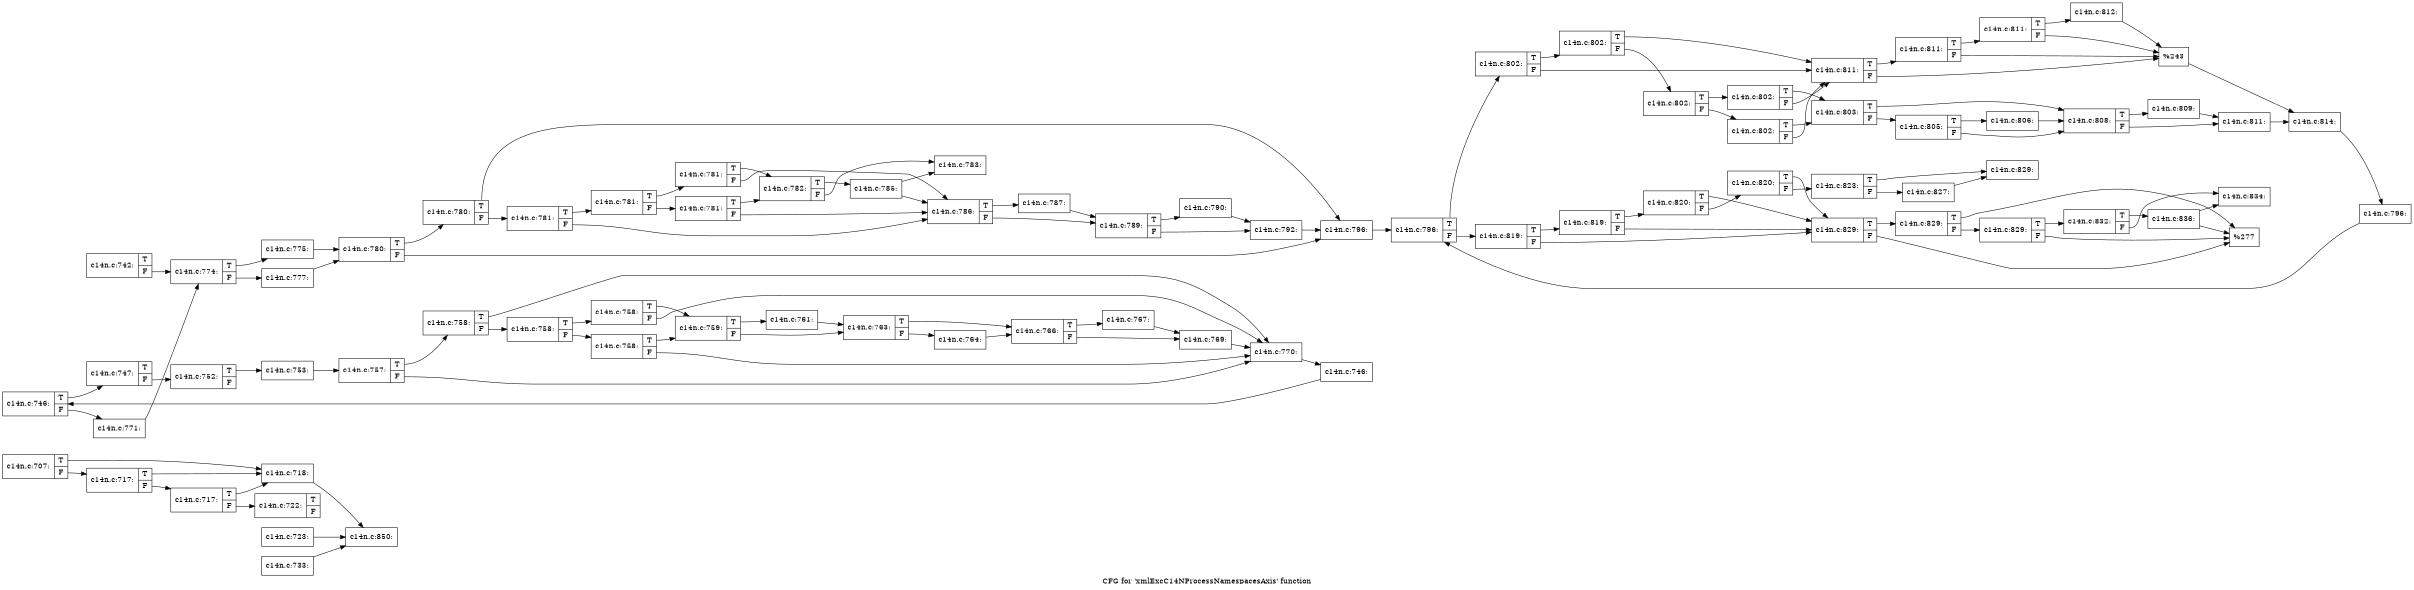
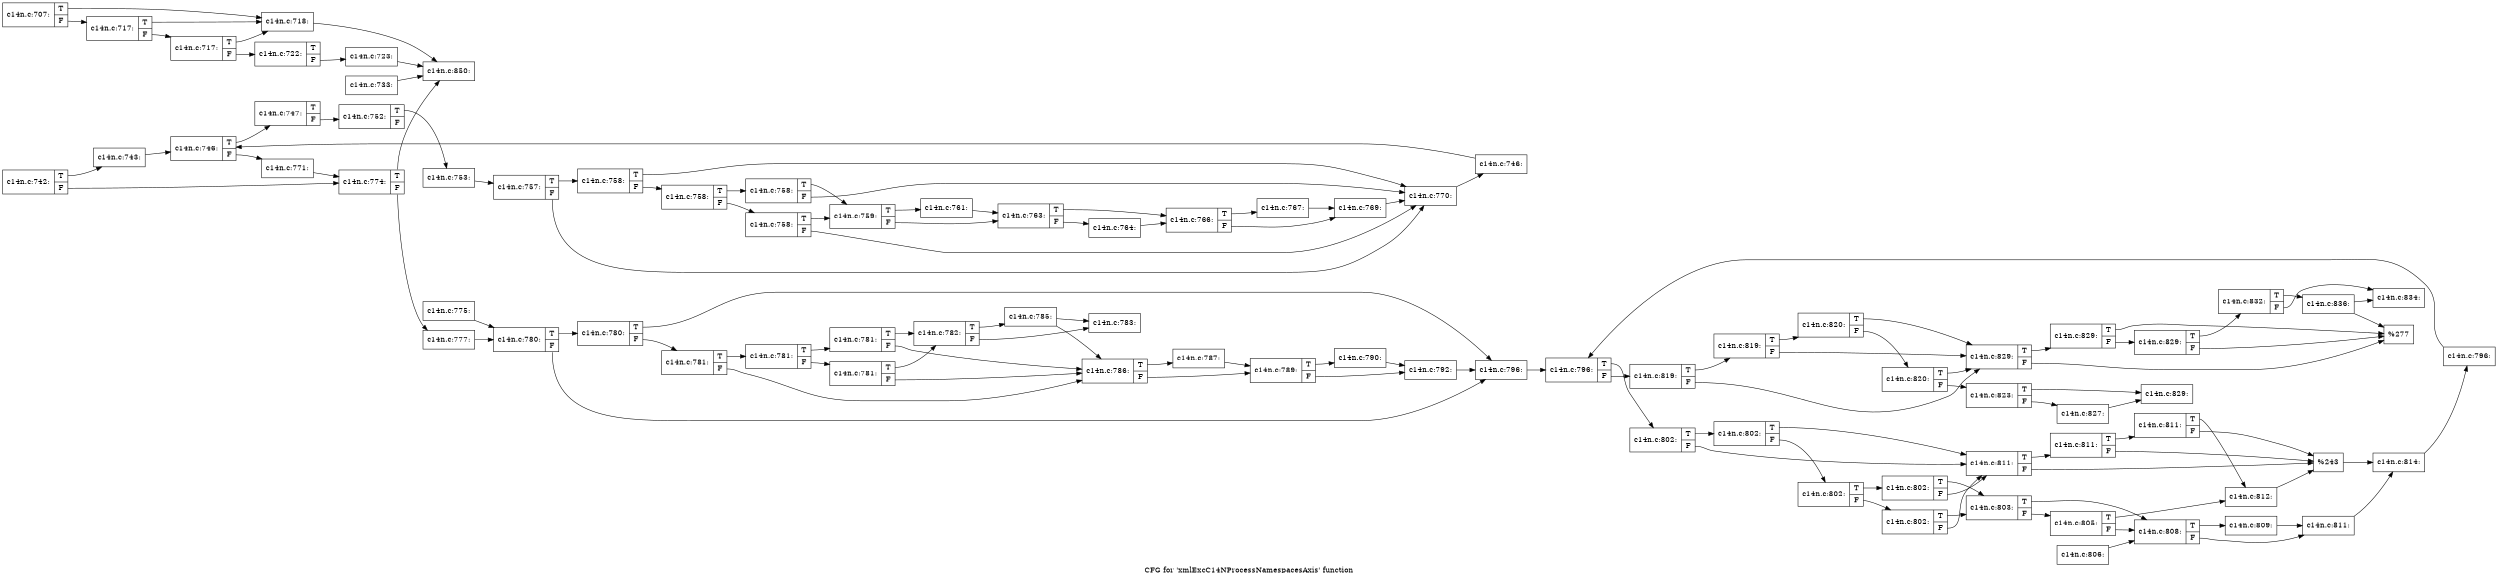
edge "c14n.c:722:" -> "c14n.c:723:": added
edge "c14n.c:805:" -> "c14n.c:806:": now "c14n.c:805:" -> "c14n.c:812:"
node "c14n.c:743:": added
edge "c14n.c:774:" -> "c14n.c:775:": now "c14n.c:774:" -> "c14n.c:850:"
